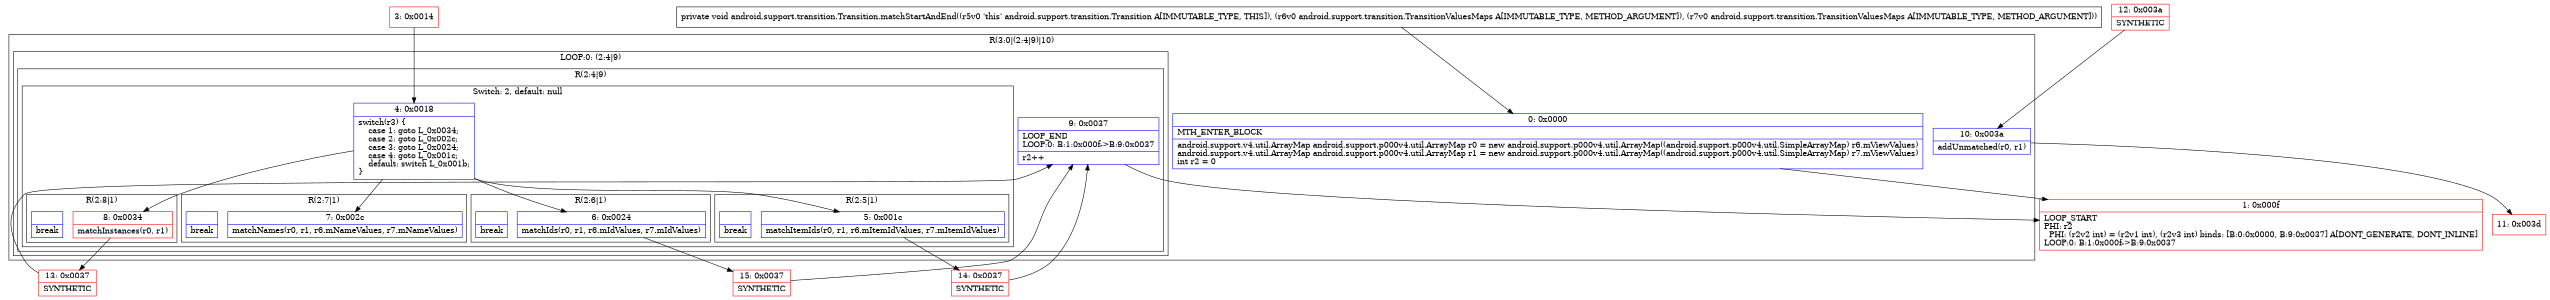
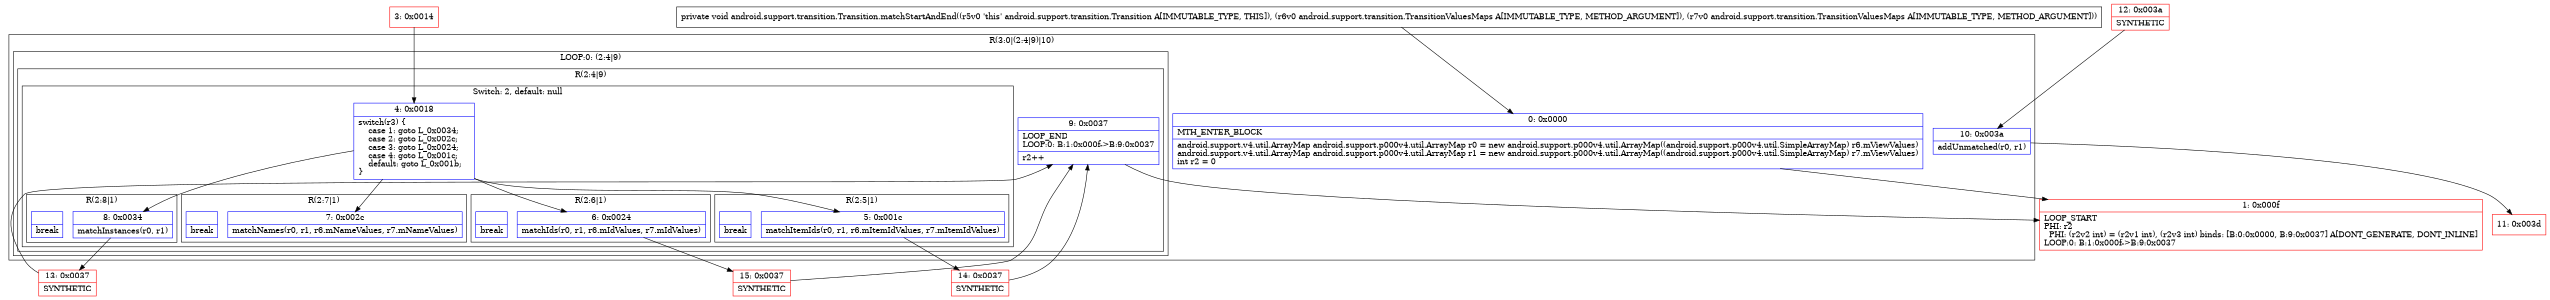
node "4: 0x0018": text "default: switch L_0x001b;" -> "default: goto L_0x001b;"
node "8: 0x0034": color red -> blue
